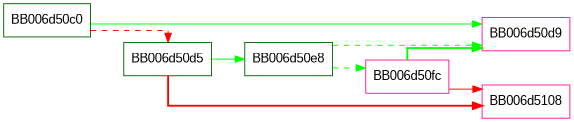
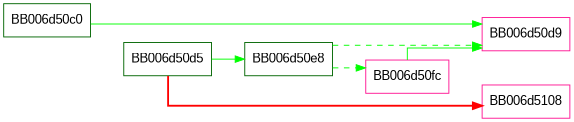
edge "BB006d50c0" -> "BB006d50d5": removed
edge "BB006d50fc" -> "BB006d50d9": style bold -> solid
edge "BB006d50fc" -> "BB006d5108": removed
